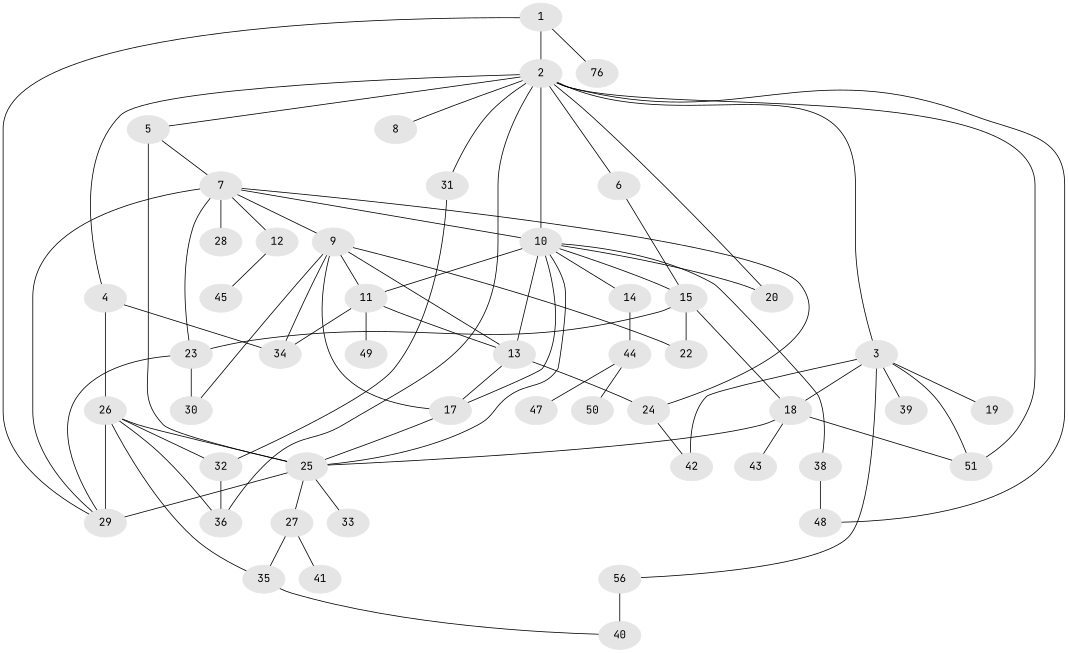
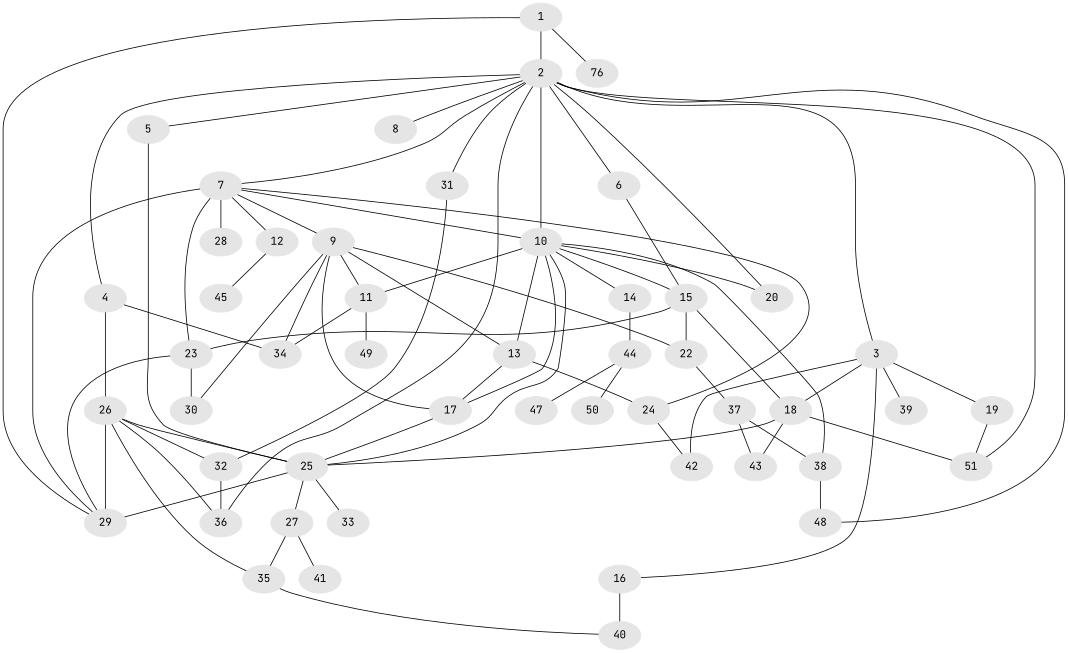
edge "5" -- "7": now "2" -- "7"
edge "11" -- "13": removed
edge "3" -- "51": now "19" -- "51"
node "37": added
node "56": label "56" -> "16"
